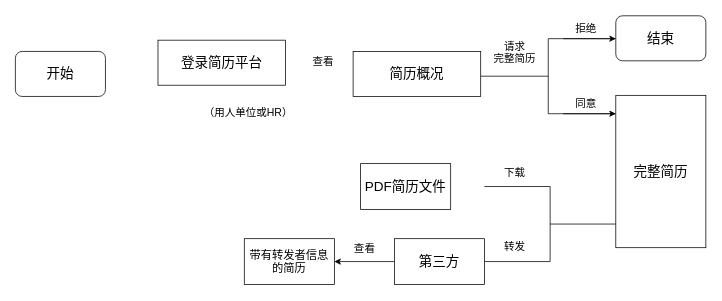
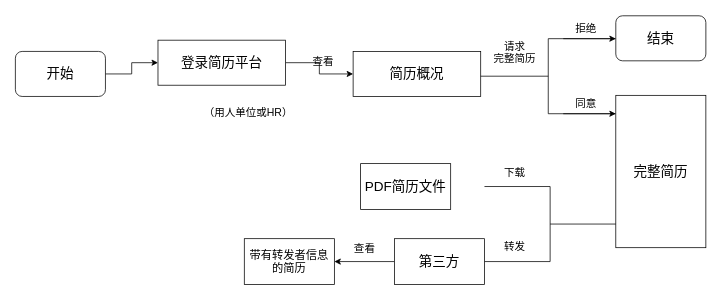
edge "开始" -> "登录简历平台": added
edge "登录简历平台" -> "简历概况": added
